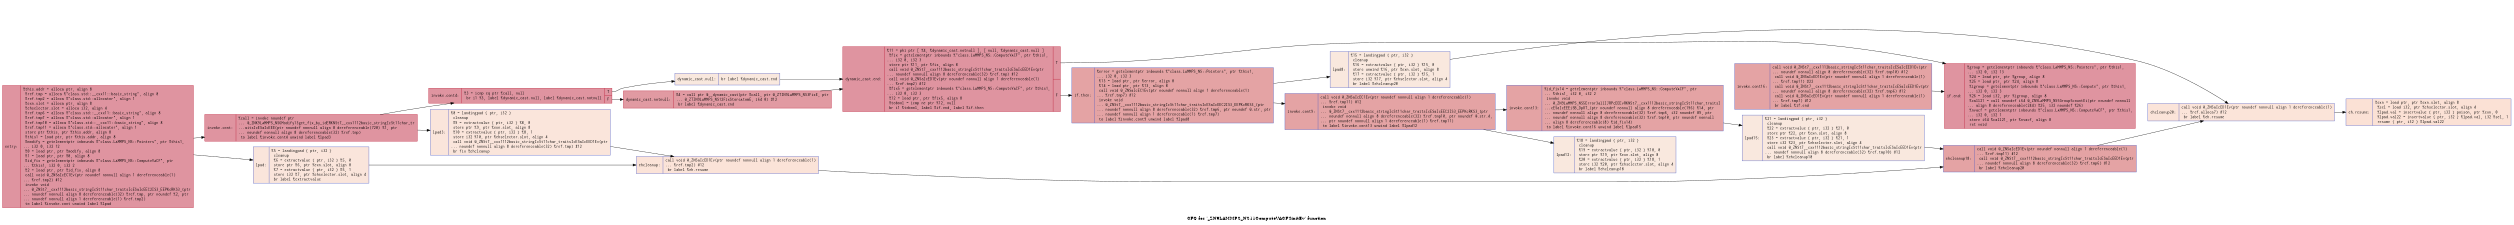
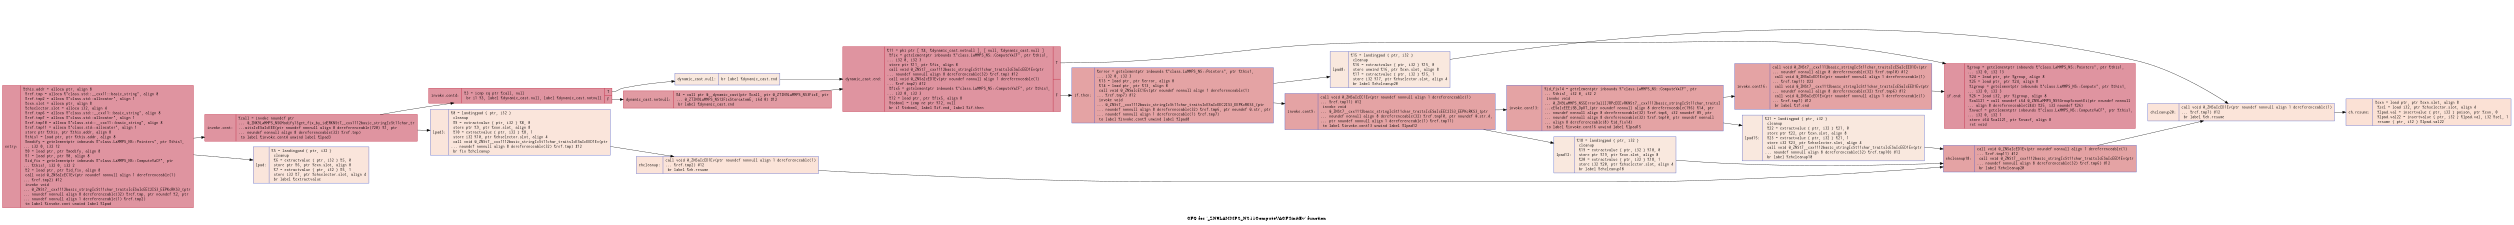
edge "invoke.cont13:" -> "invoke.cont16:": added
node "ehcleanup20:": text "... %ref.alloca7) #12" -> "... %ref.tmp7) #12"
edge "lpad:" -> "ehcleanup:": removed
edge "lpad12:" -> "ehcleanup18:": added
